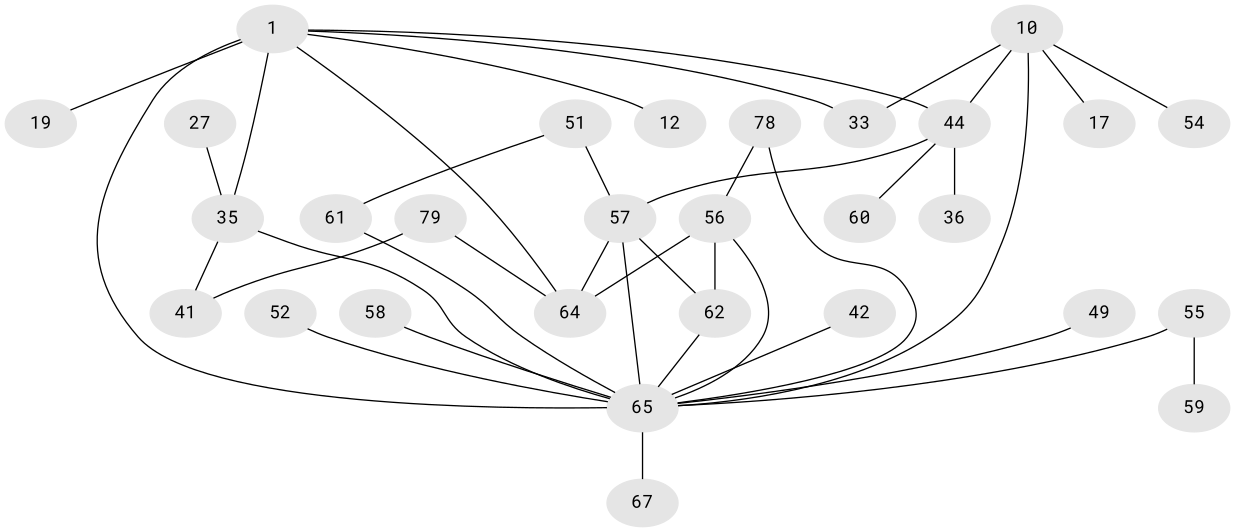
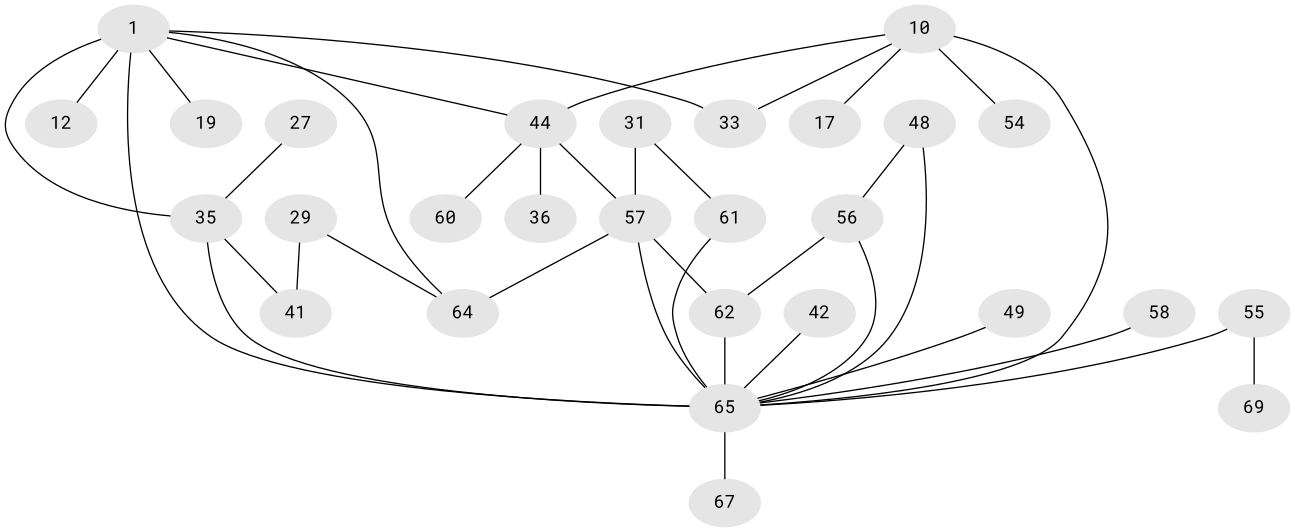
node "51": label "51" -> "31"
node "78": label "78" -> "48"
node "79": label "79" -> "29"
edge "56" -- "64": removed
node "52": removed
node "59": label "59" -> "69"
